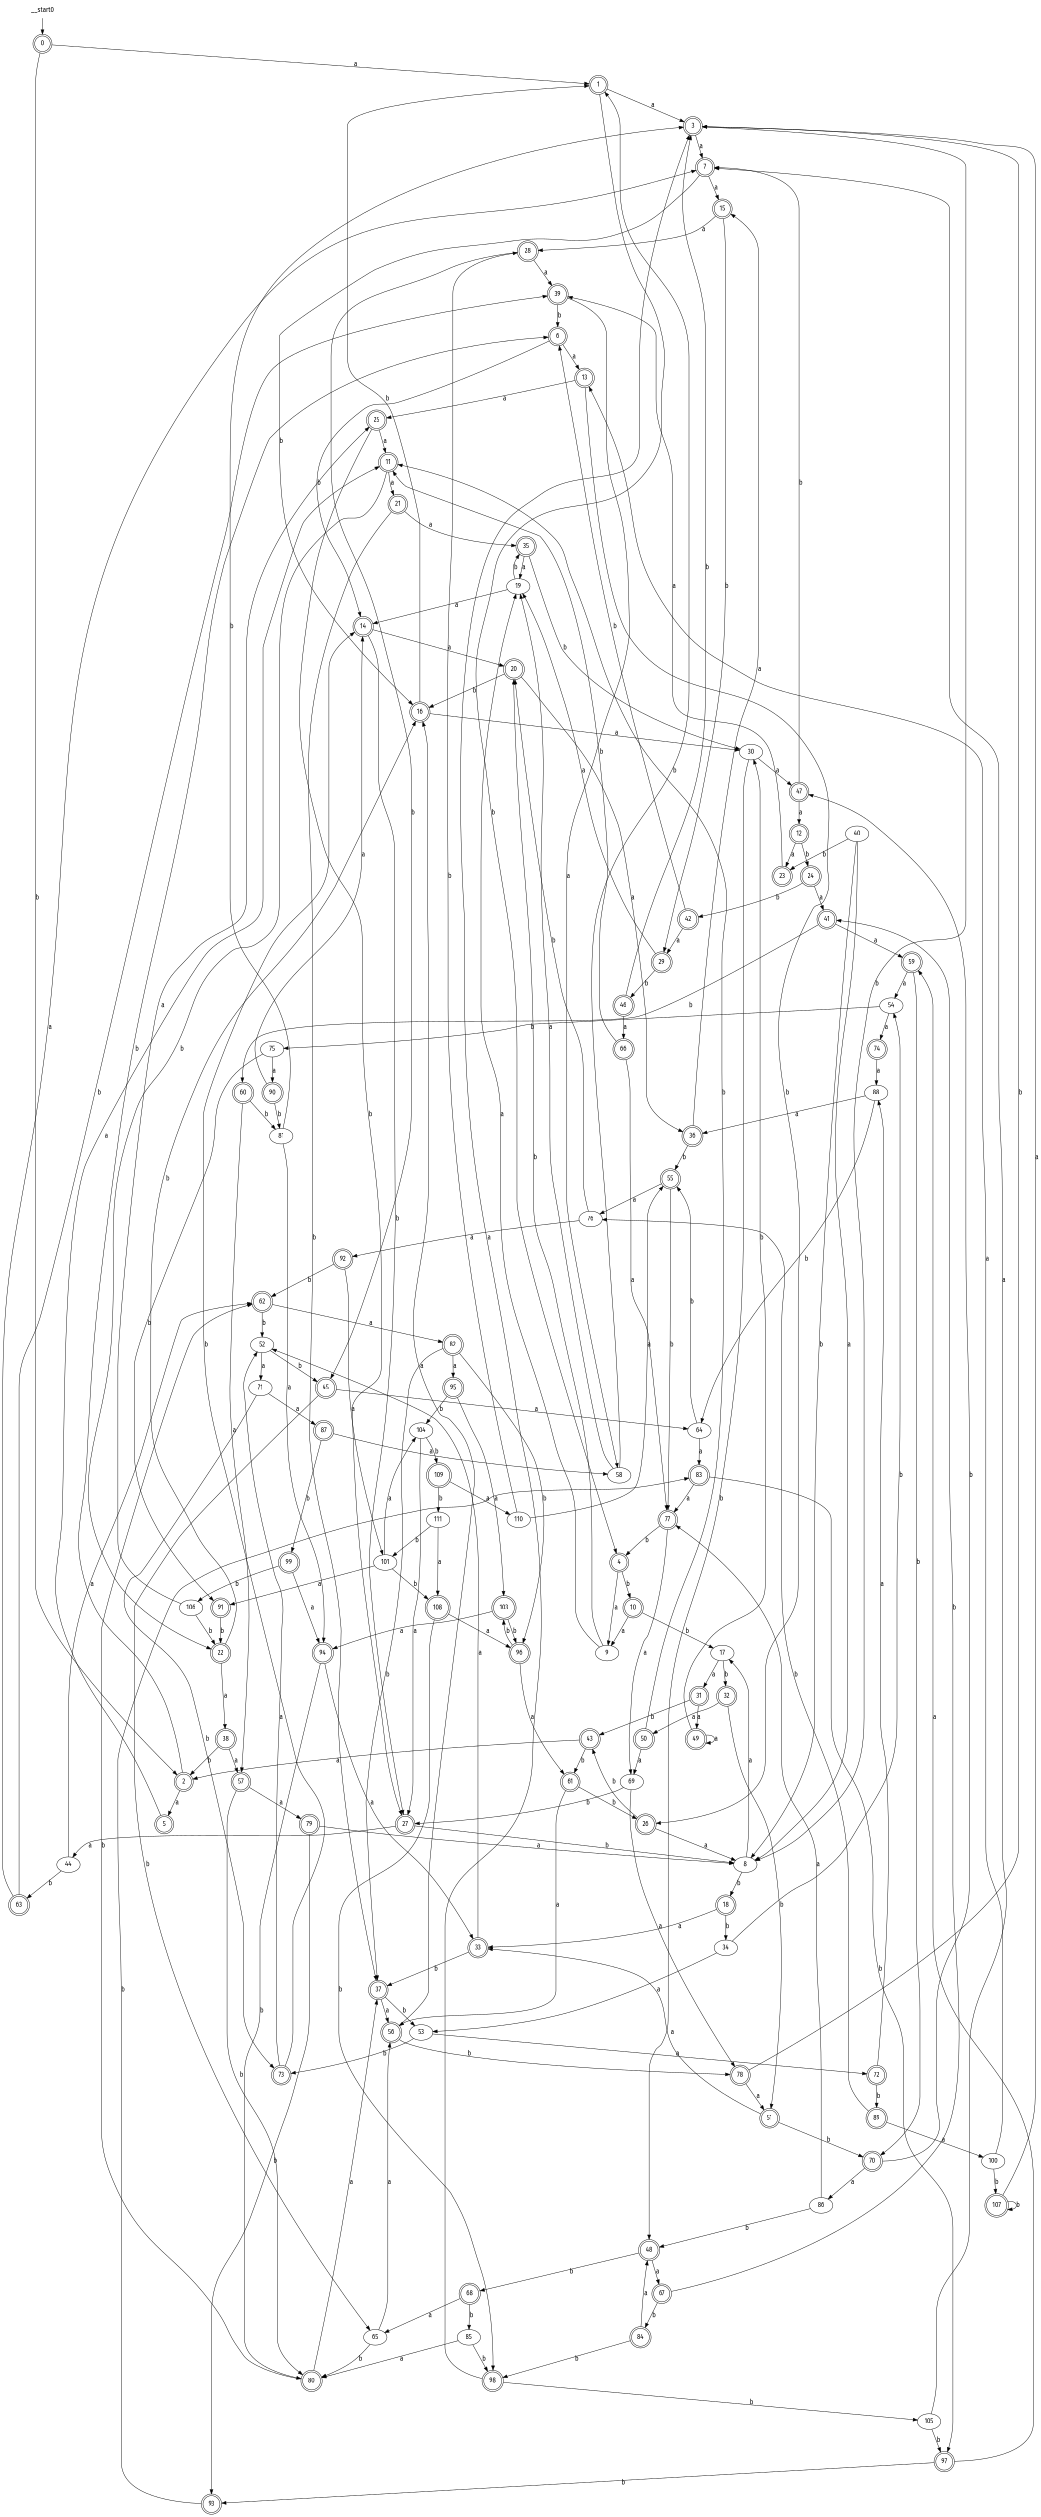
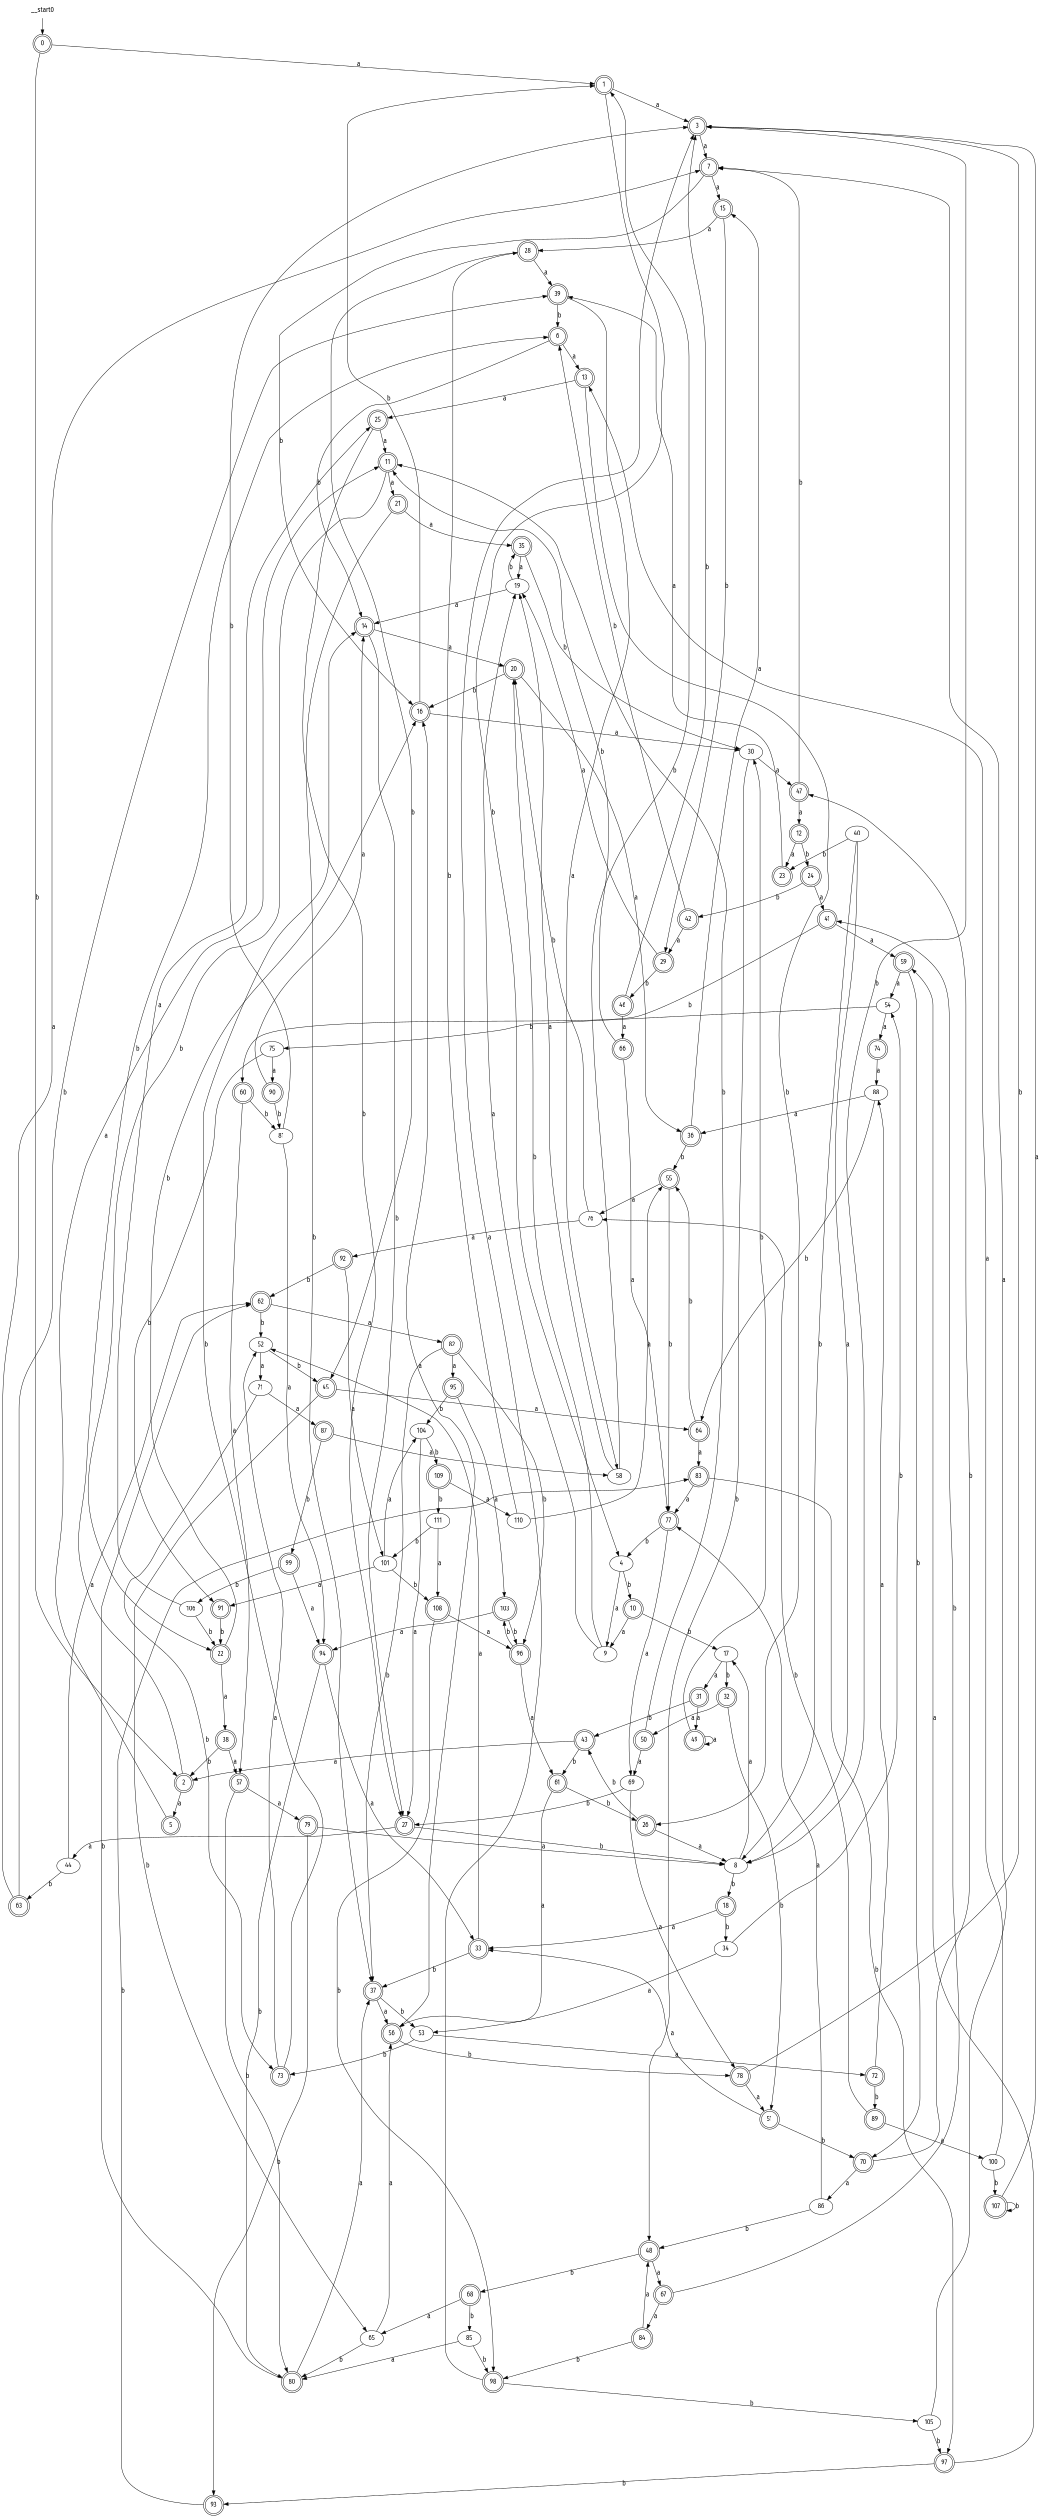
node "64": shape ellipse -> doublecircle
node "4": shape doublecircle -> ellipse
edge "67" -> "84": label "b" -> "a"
